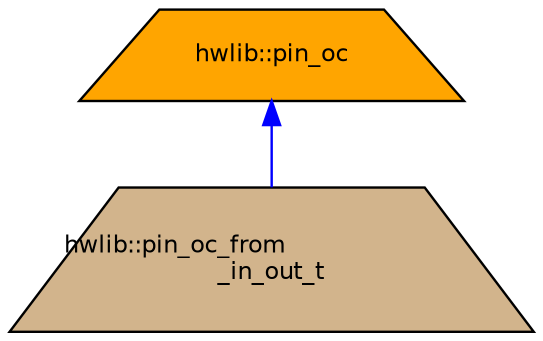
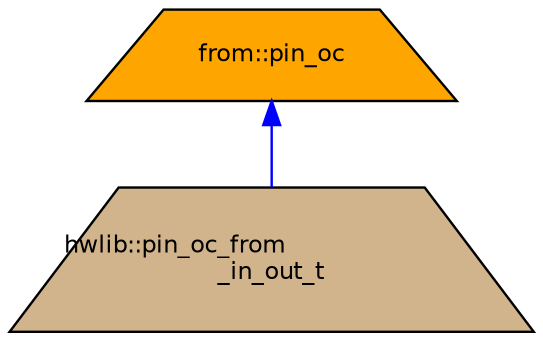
node "hwlib::pin_oc": label "hwlib::pin_oc" -> "from::pin_oc"
